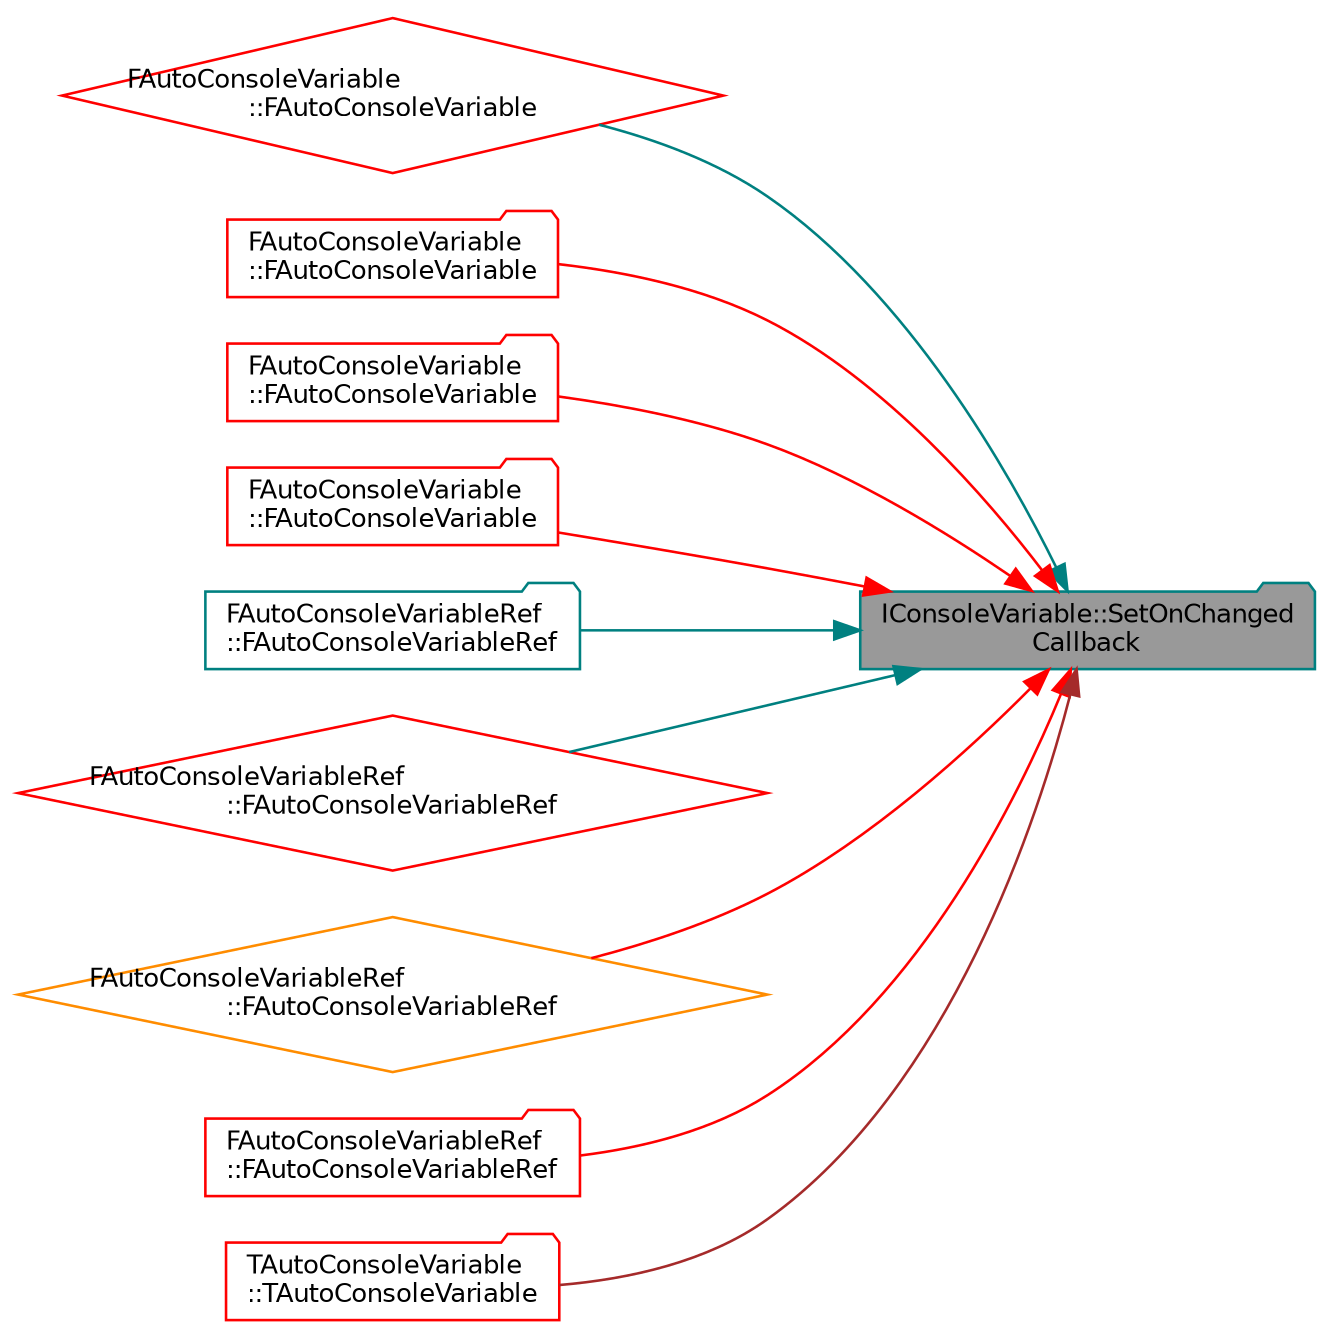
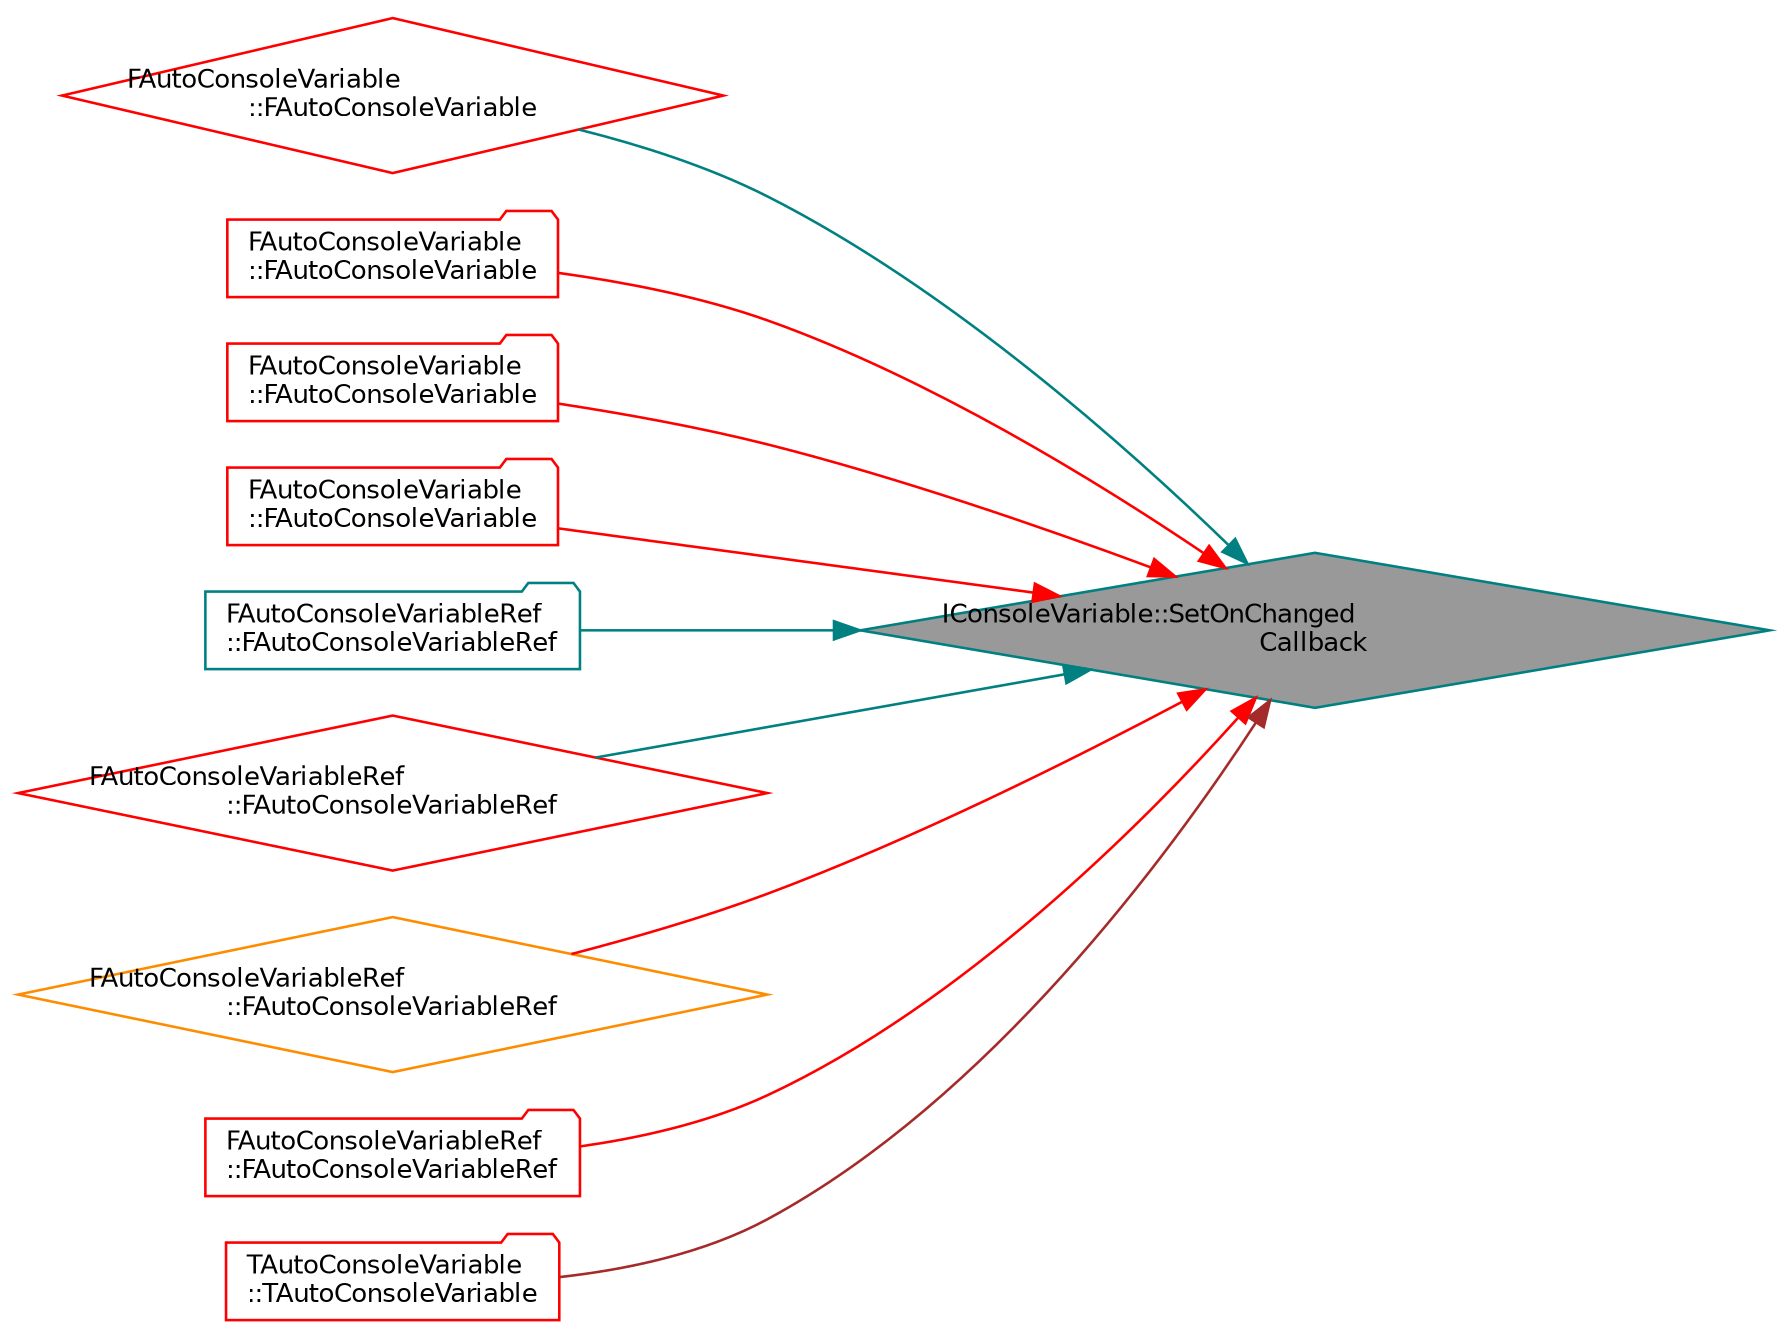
node "IConsoleVariable::SetOnChanged Callback": shape folder -> diamond
